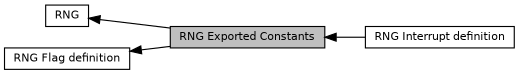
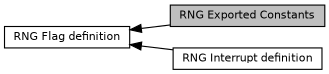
node "RNG": removed
edge "RNG Interrupt definition" -> "RNG Exported Constants": now "RNG Interrupt definition" -> "RNG Flag definition"
